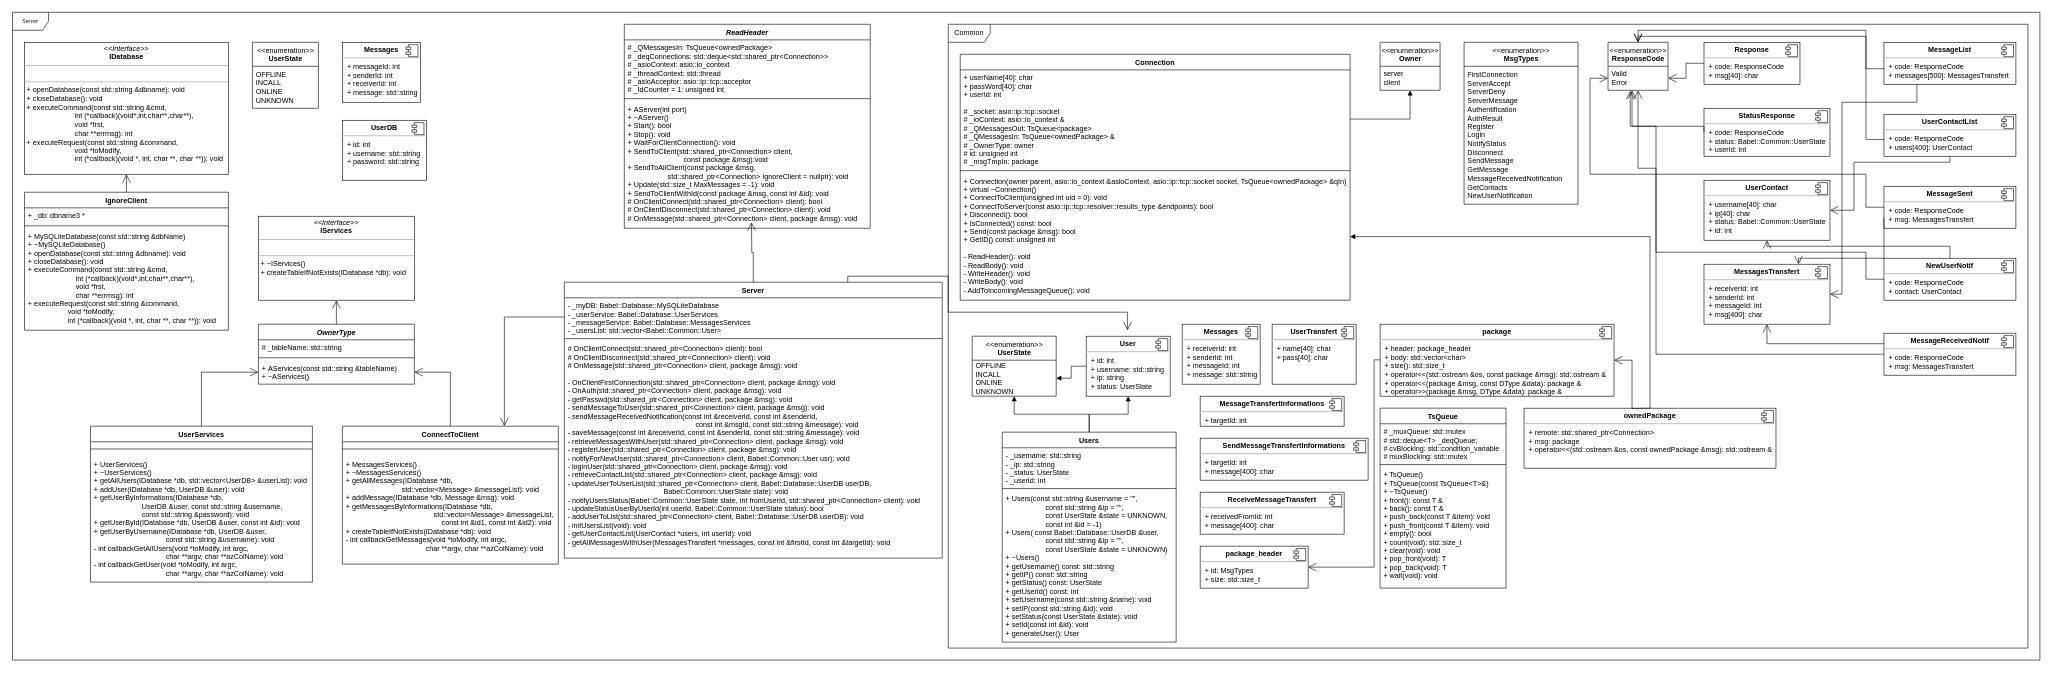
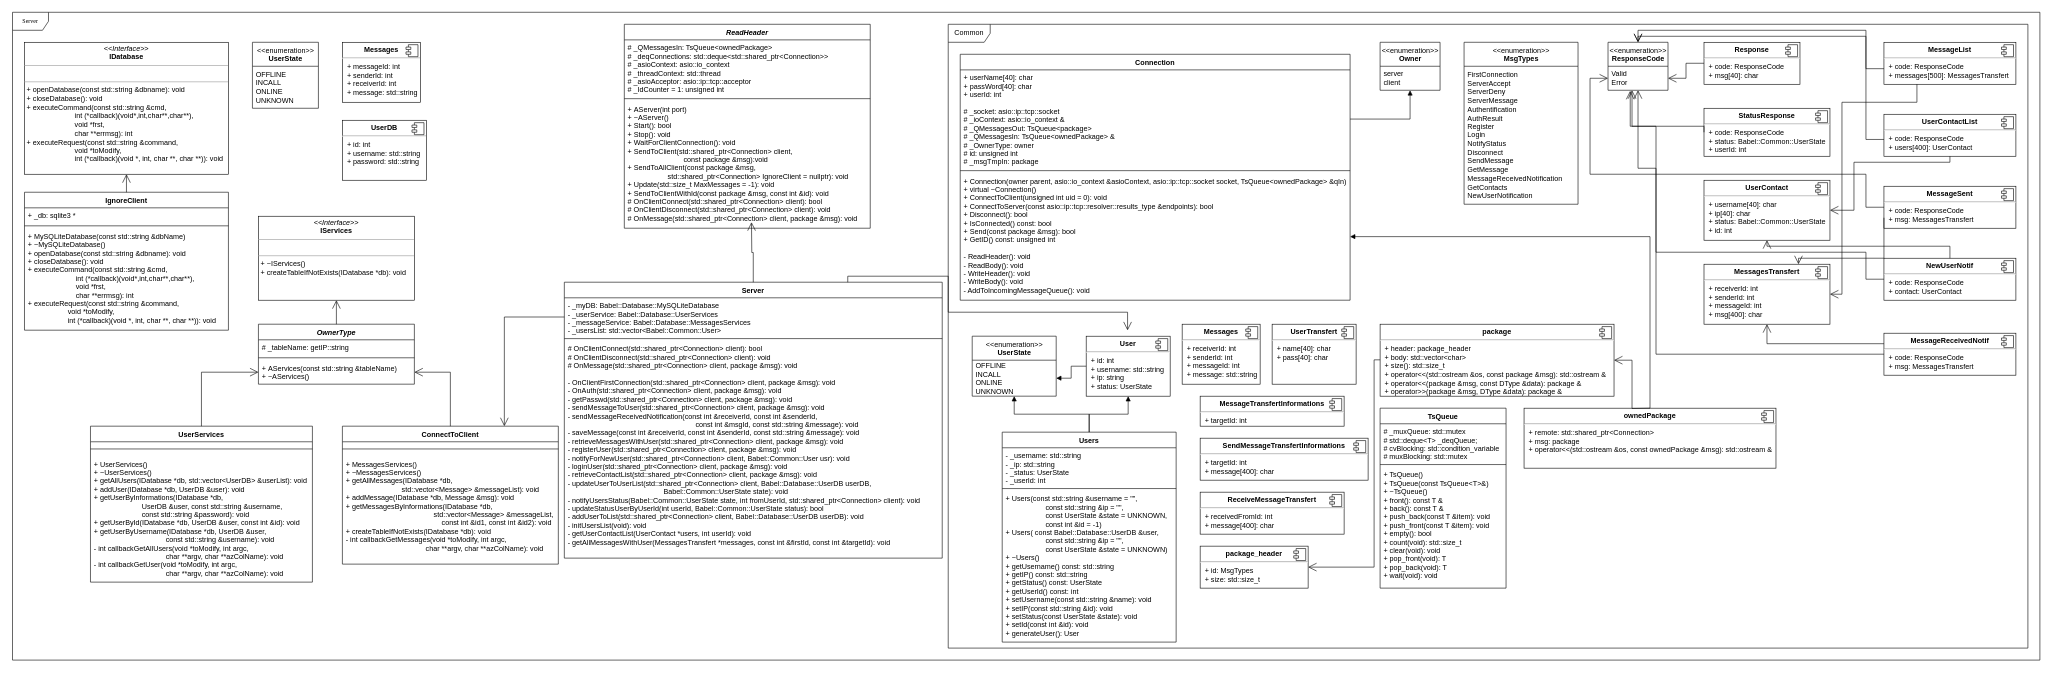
node "+ _db: dbname3 *": label "+ _db: dbname3 *" -> "+ _db: sqlite3 *"
node "# _tableName: std::string": label "# _tableName: std::string" -> "# _tableName: getIP::string"
